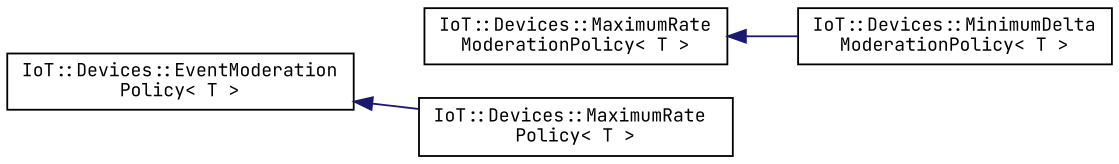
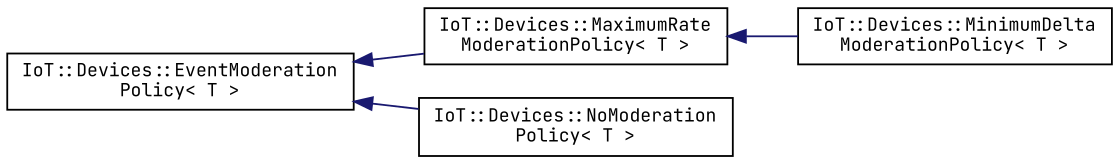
edge "IoT::Devices::MaximumRate ModerationPolicy< T >" -> "IoT::Devices::EventModeration Policy< T >": added
node "IoT::Devices::MaximumRate Policy< T >": label "IoT::Devices::MaximumRate Policy< T >" -> "IoT::Devices::NoModeration Policy< T >"
